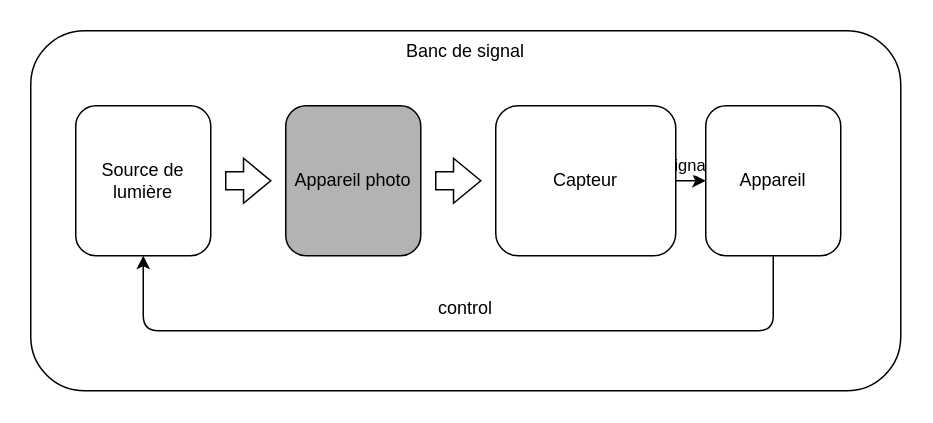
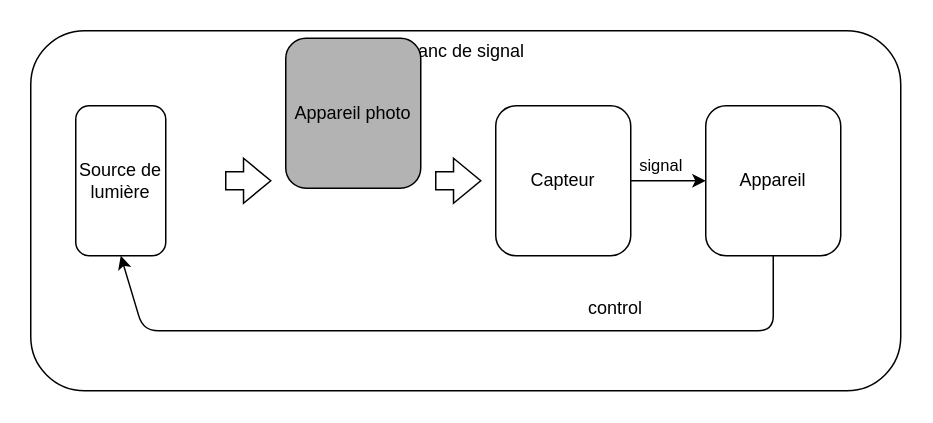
node "Source de lumière": size 135x150 -> 90x150
node "Appareil photo": moved (353, 181) -> (353, 113)
node "Capteur": size 180x150 -> 135x150
node "control": moved (466, 308) -> (616, 308)
